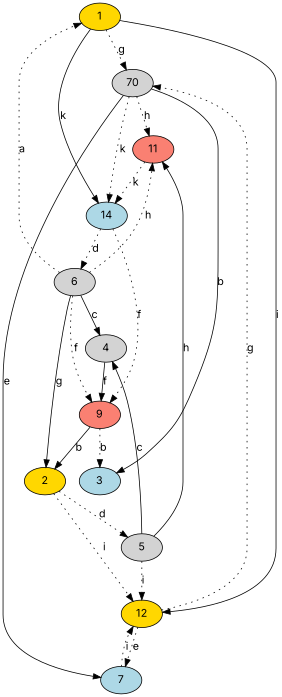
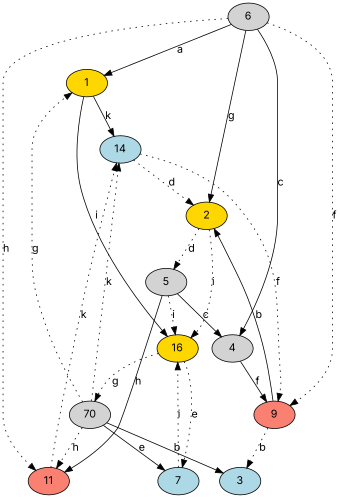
edge "1" -> "70": reversed
edge "6" -> "1": style dotted -> solid
edge "14" -> "6": now "14" -> "2"
node "12": label "12" -> "16"
